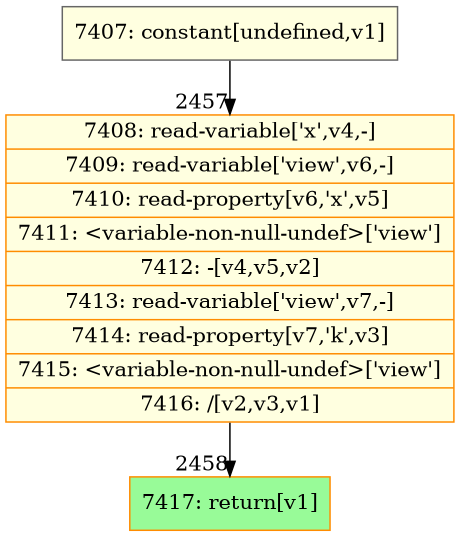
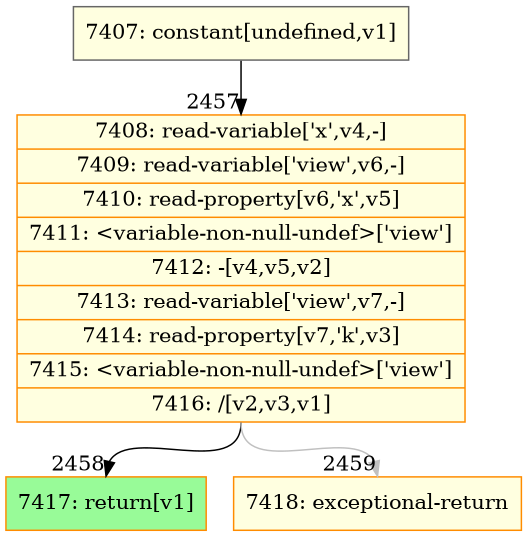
node "7418: exceptional-return": added
